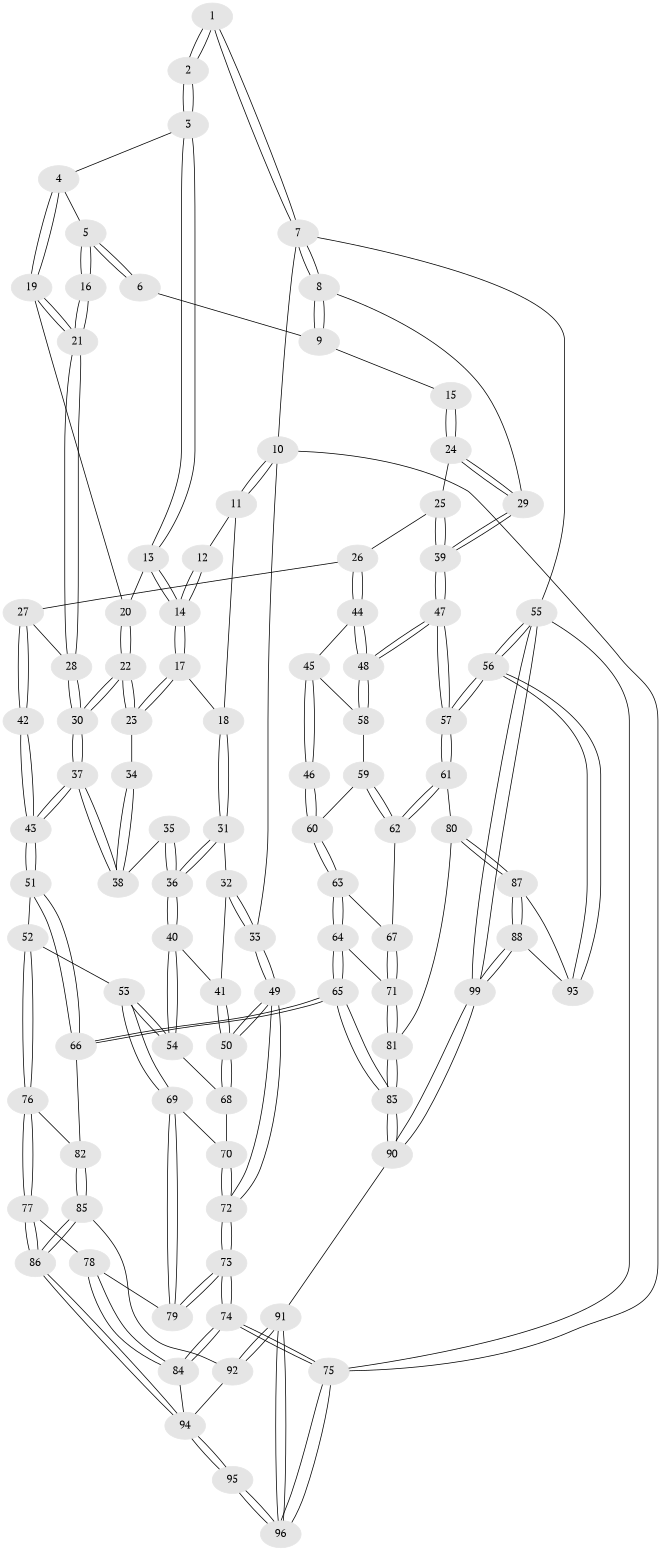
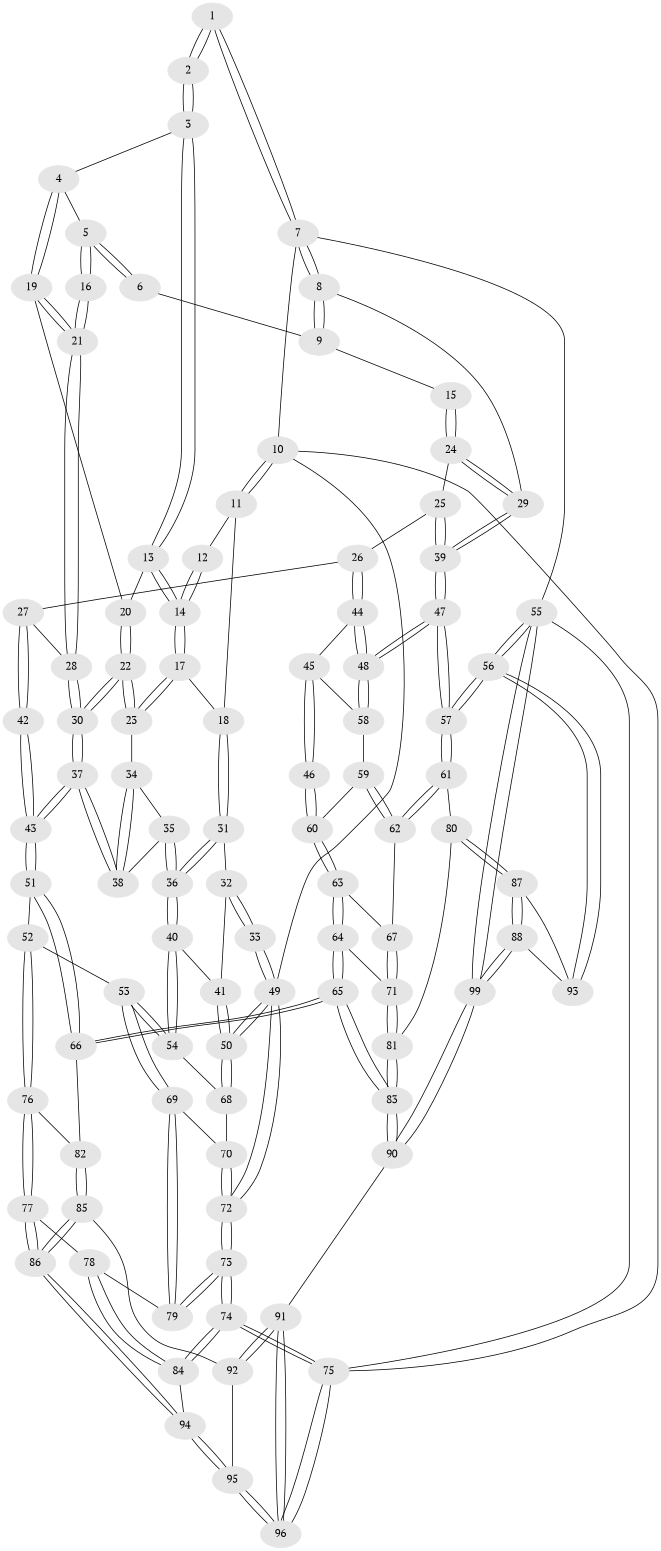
edge "10" -- "33": now "10" -- "49"
edge "34" -- "35": added
edge "92" -- "94": now "92" -- "95"
